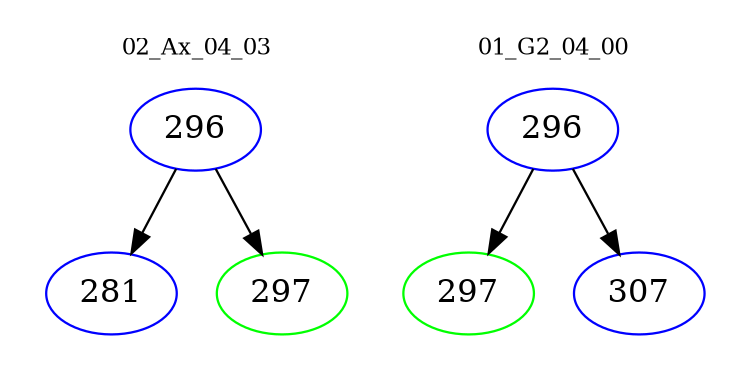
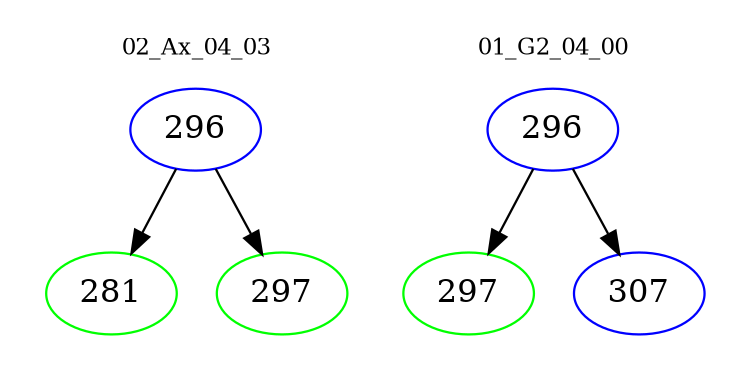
node "281": color blue -> green
